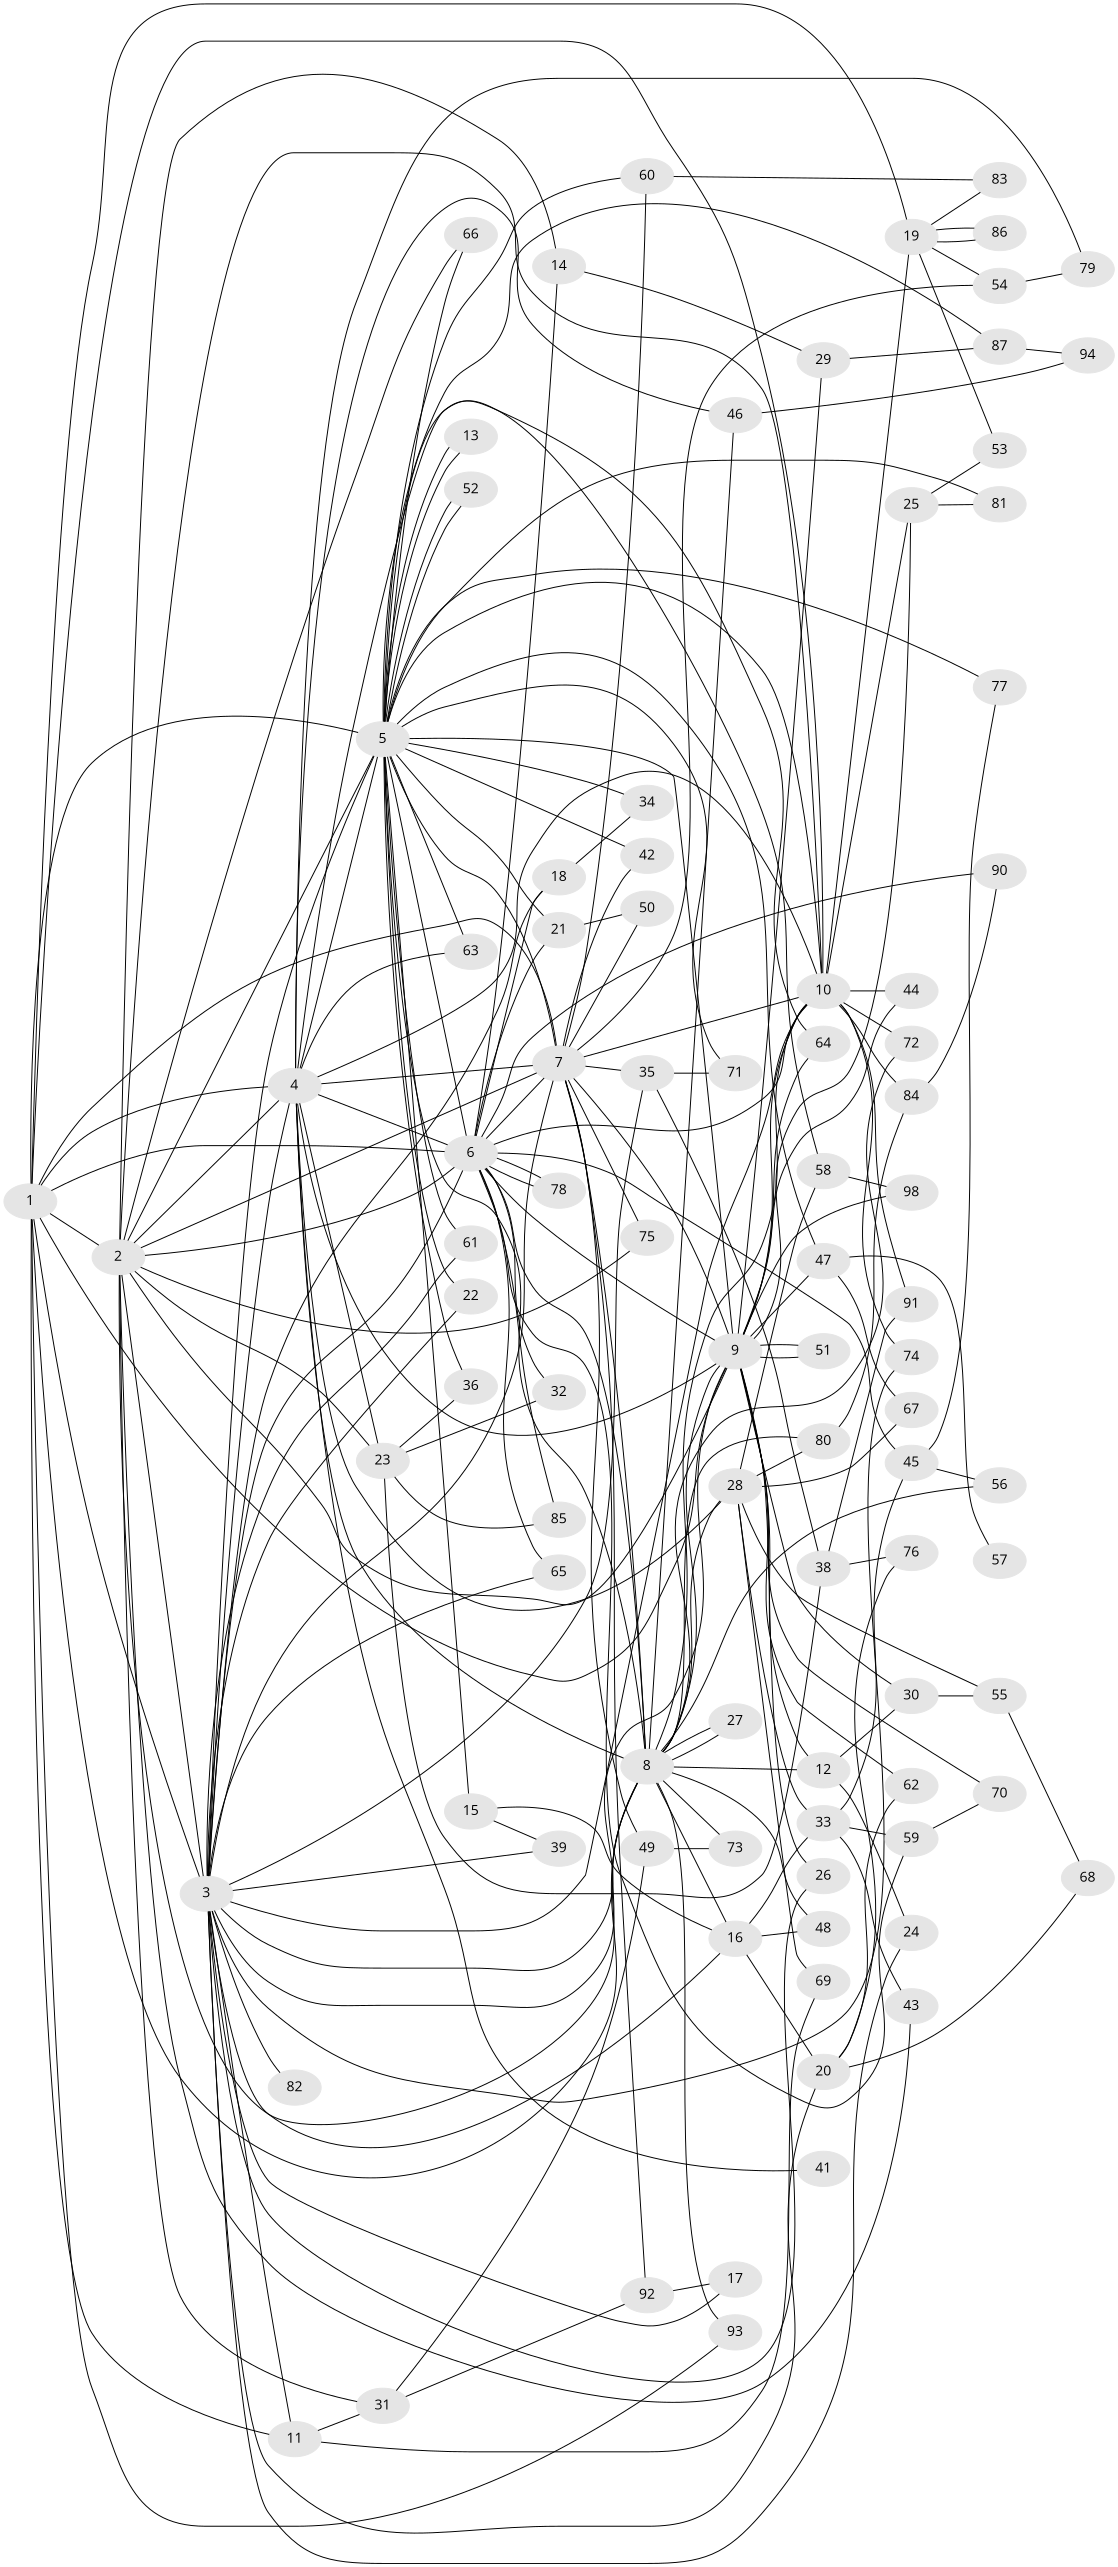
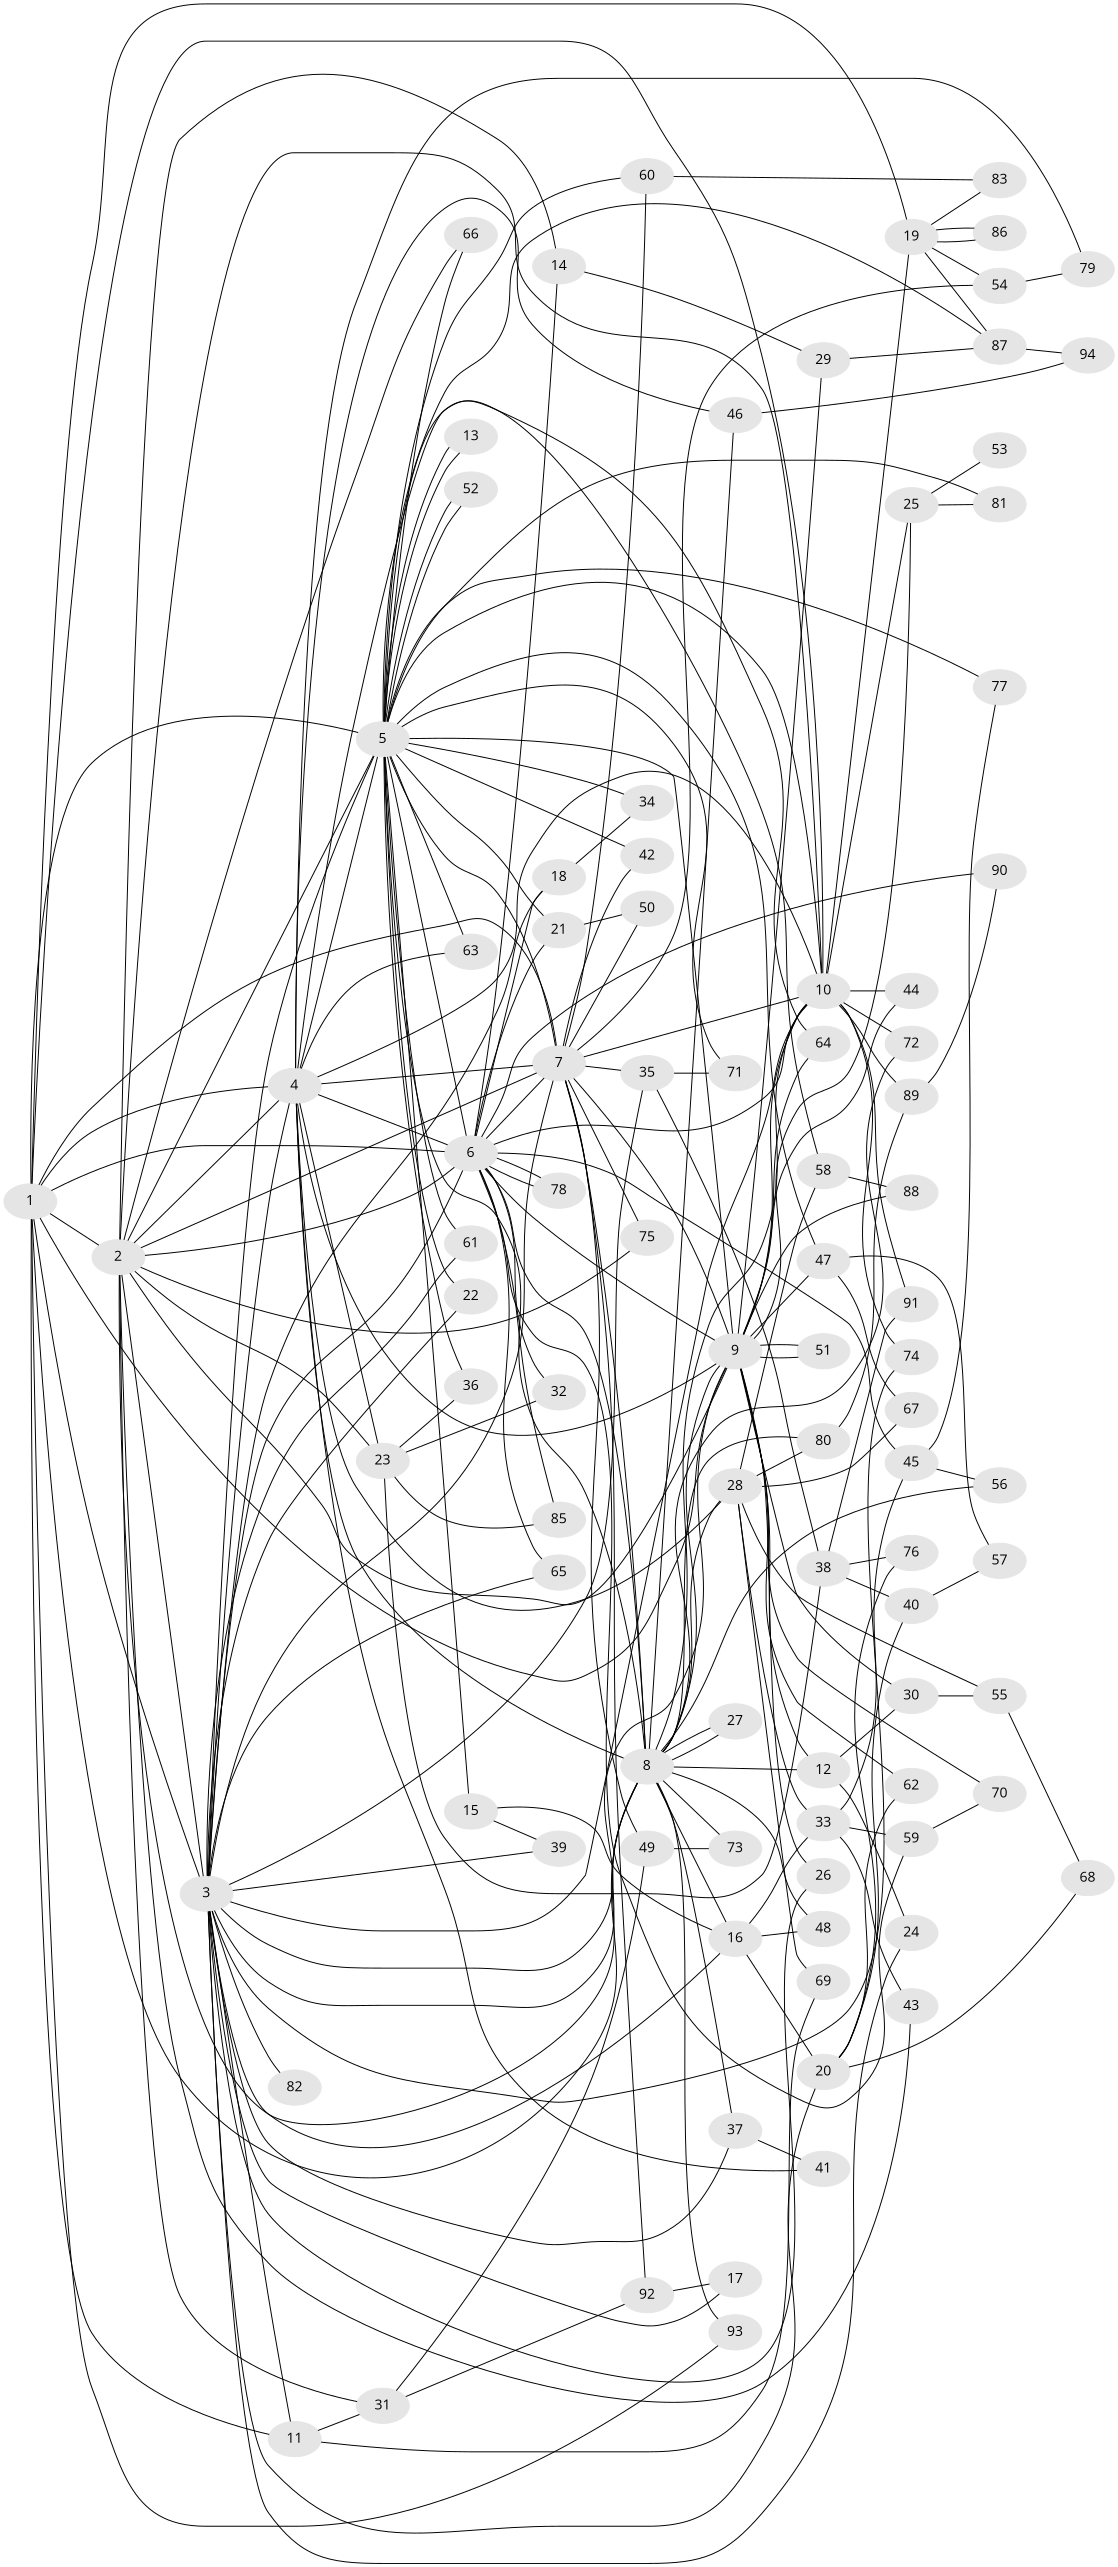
edge "19" -- "53": now "19" -- "87"
node "84": label "84" -> "89"
node "98": label "98" -> "88"
node "40": added
node "37": added
